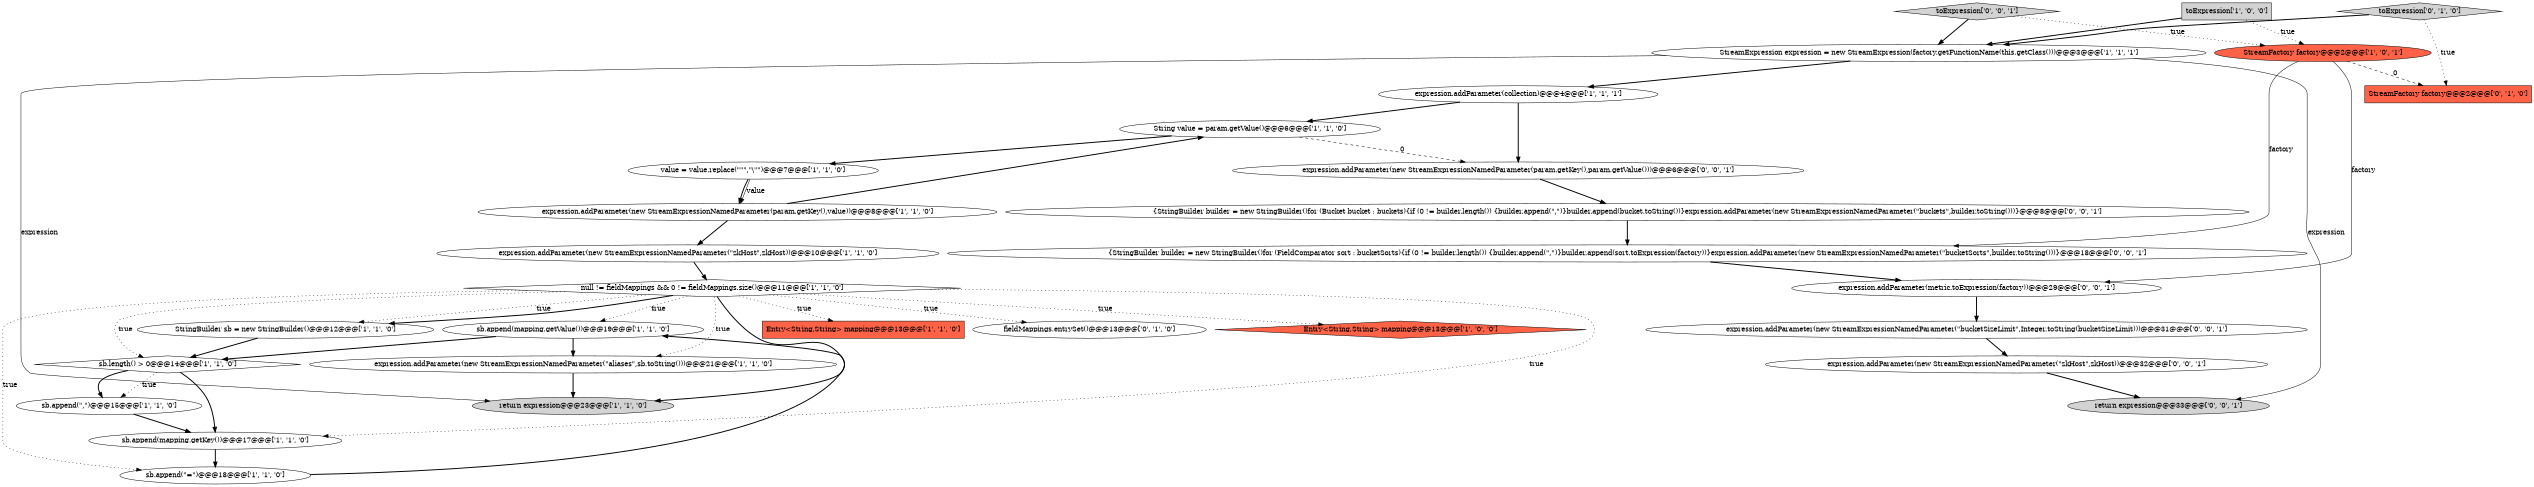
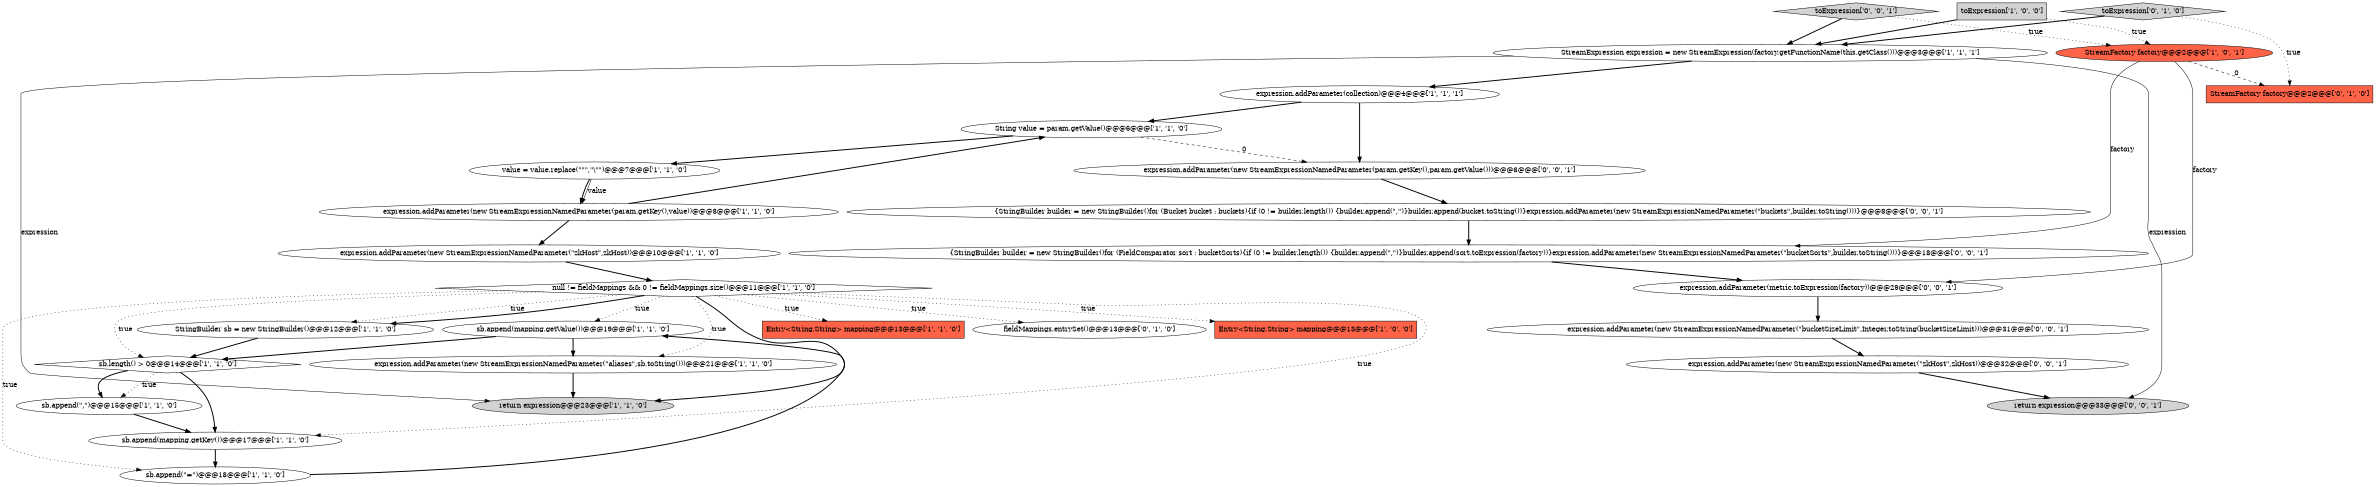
node "Entry<String,String> mapping@@@13@@@['1', '0', '0']": shape diamond -> box
